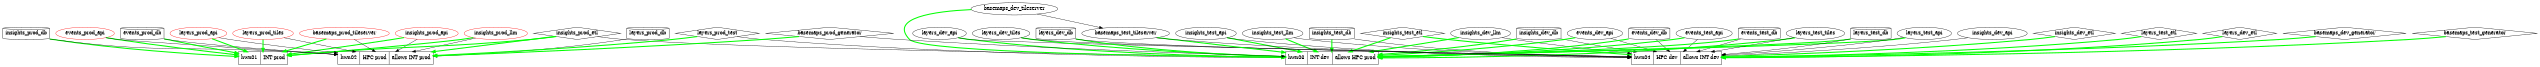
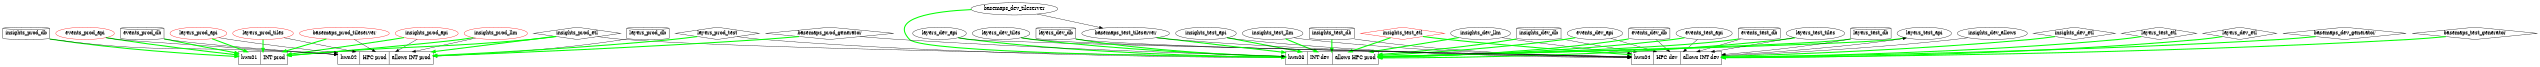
node "insights_test_etl": color black -> red
node "insights_dev_api": label "insights_dev_api" -> "insights_dev_allows"
edge "layers_test_api" -> "hwn04": reversed
